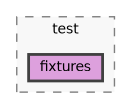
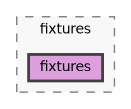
cluster "test": label "test" -> "fixtures"
